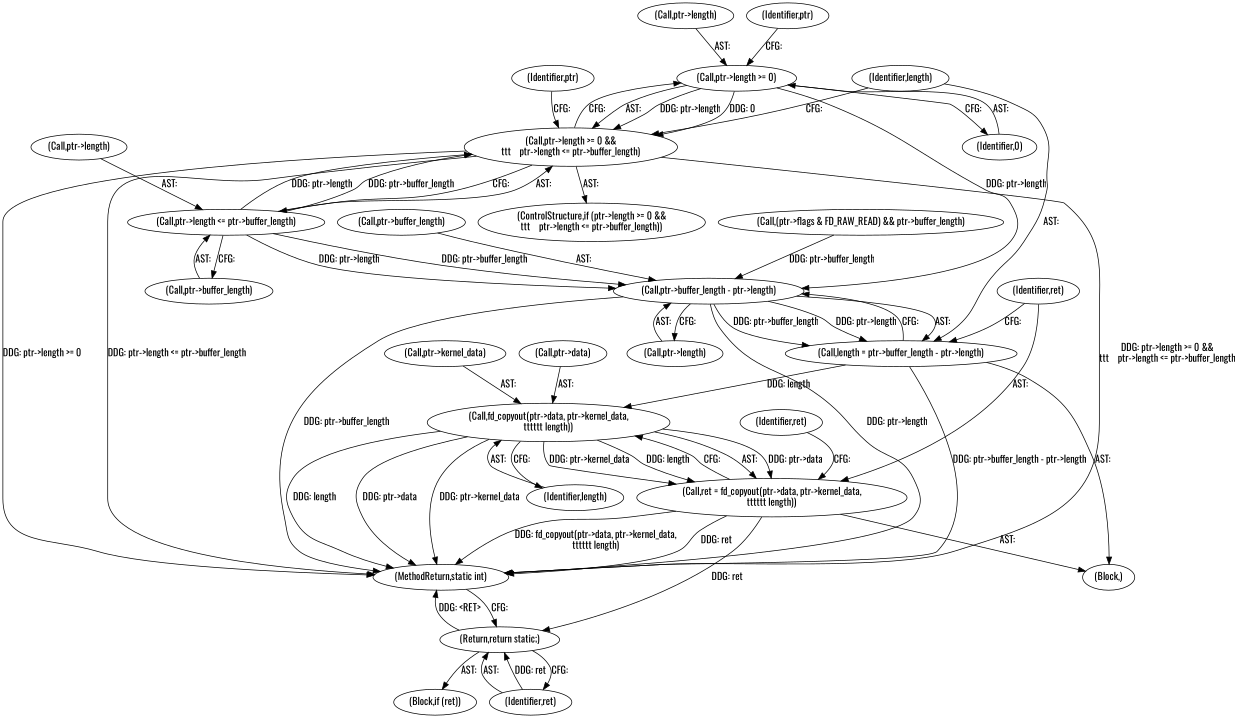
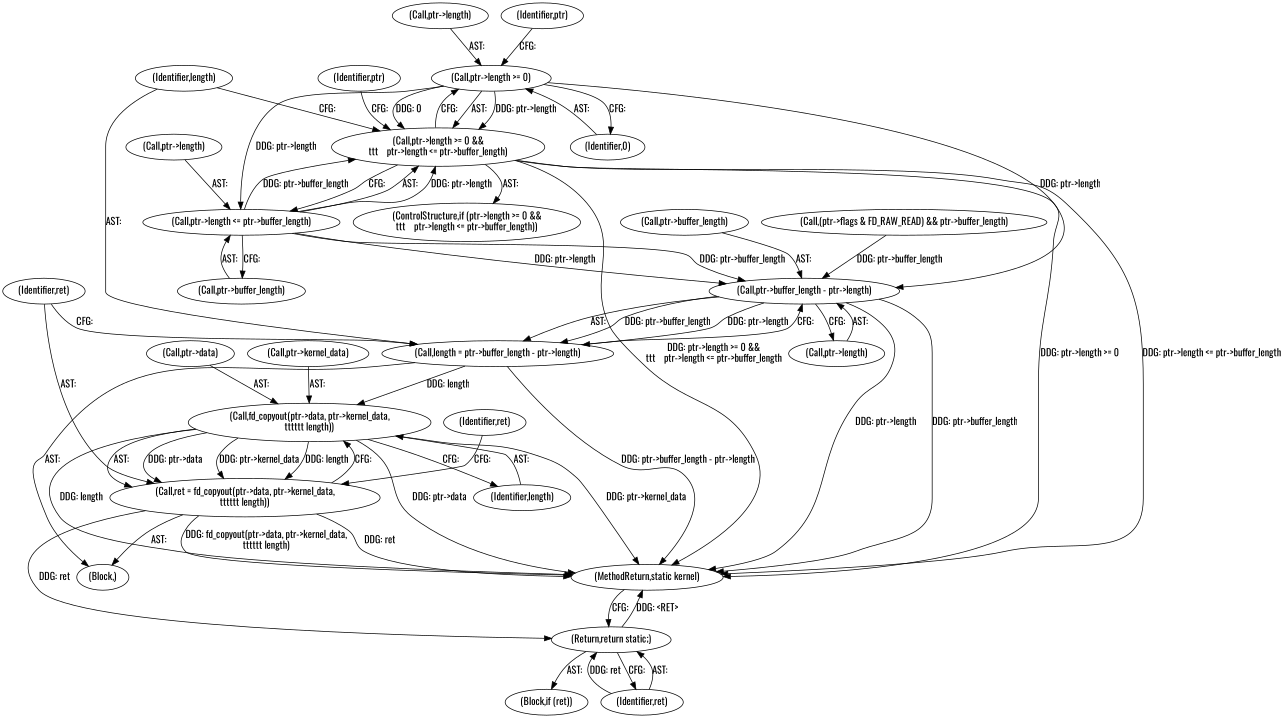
edge "(Call,ptr->length >= 0)" -> "(Call,ptr->length <= ptr->buffer_length)": added, label "DDG: ptr->length"
node "(MethodReturn,static int)": label "(MethodReturn,static int)" -> "(MethodReturn,static kernel)"
